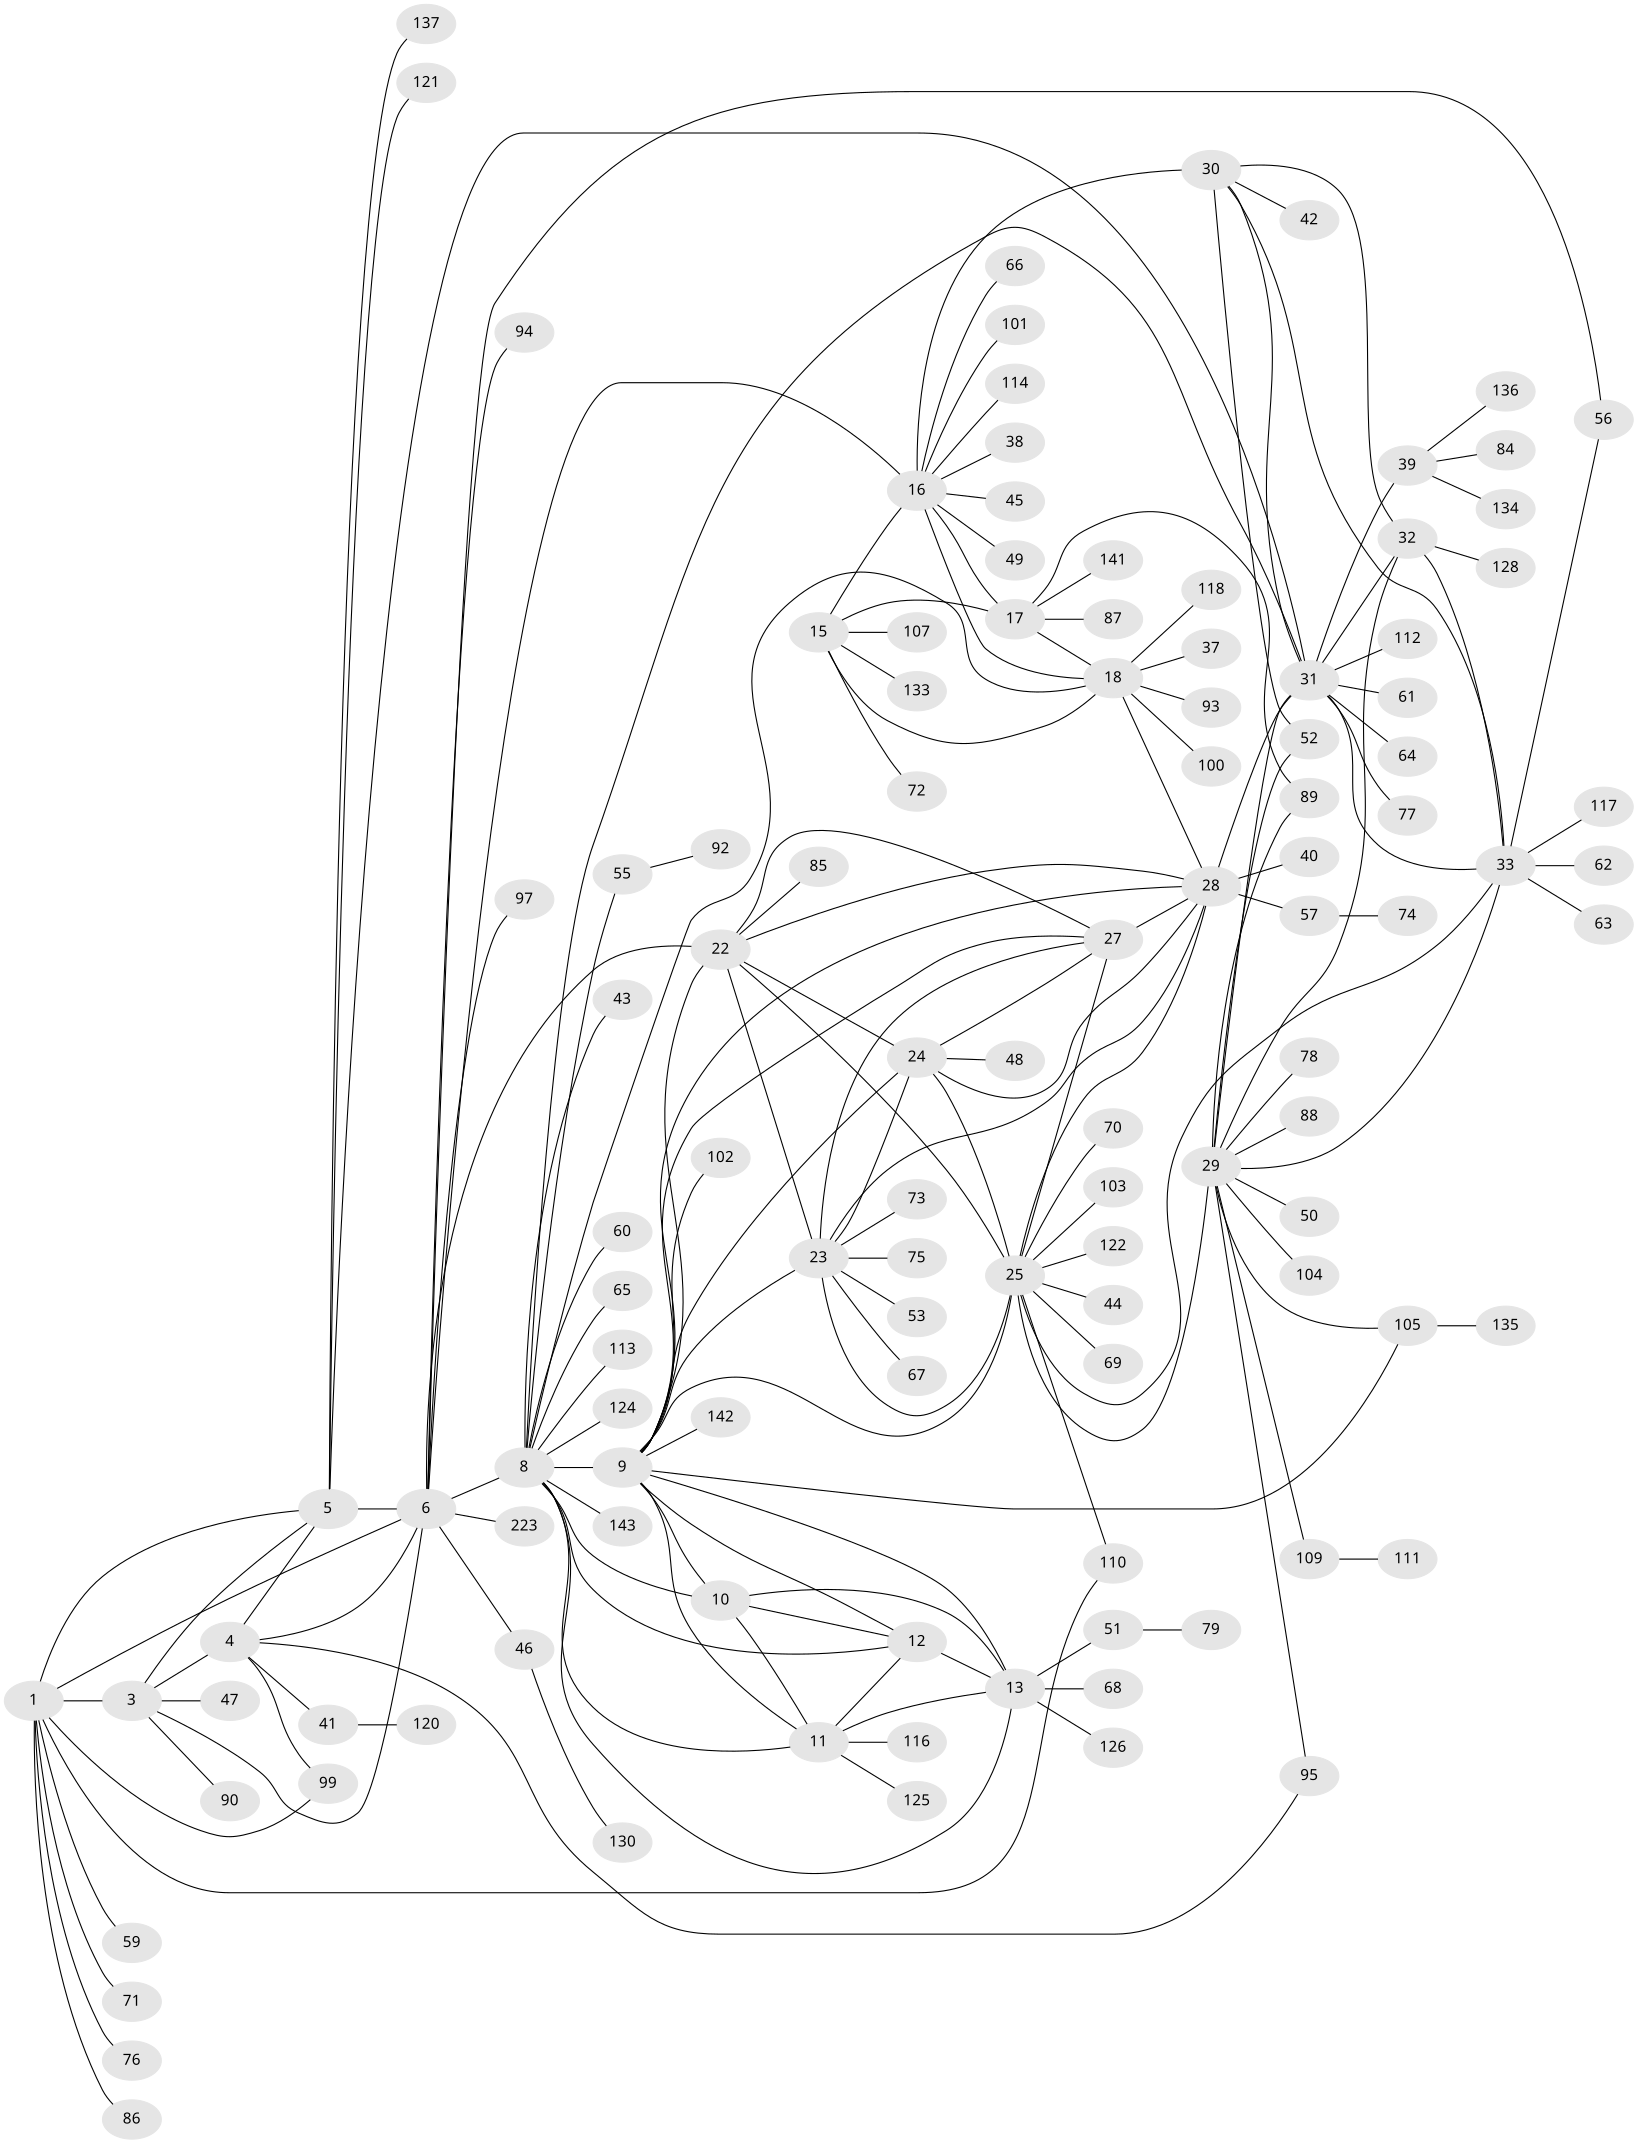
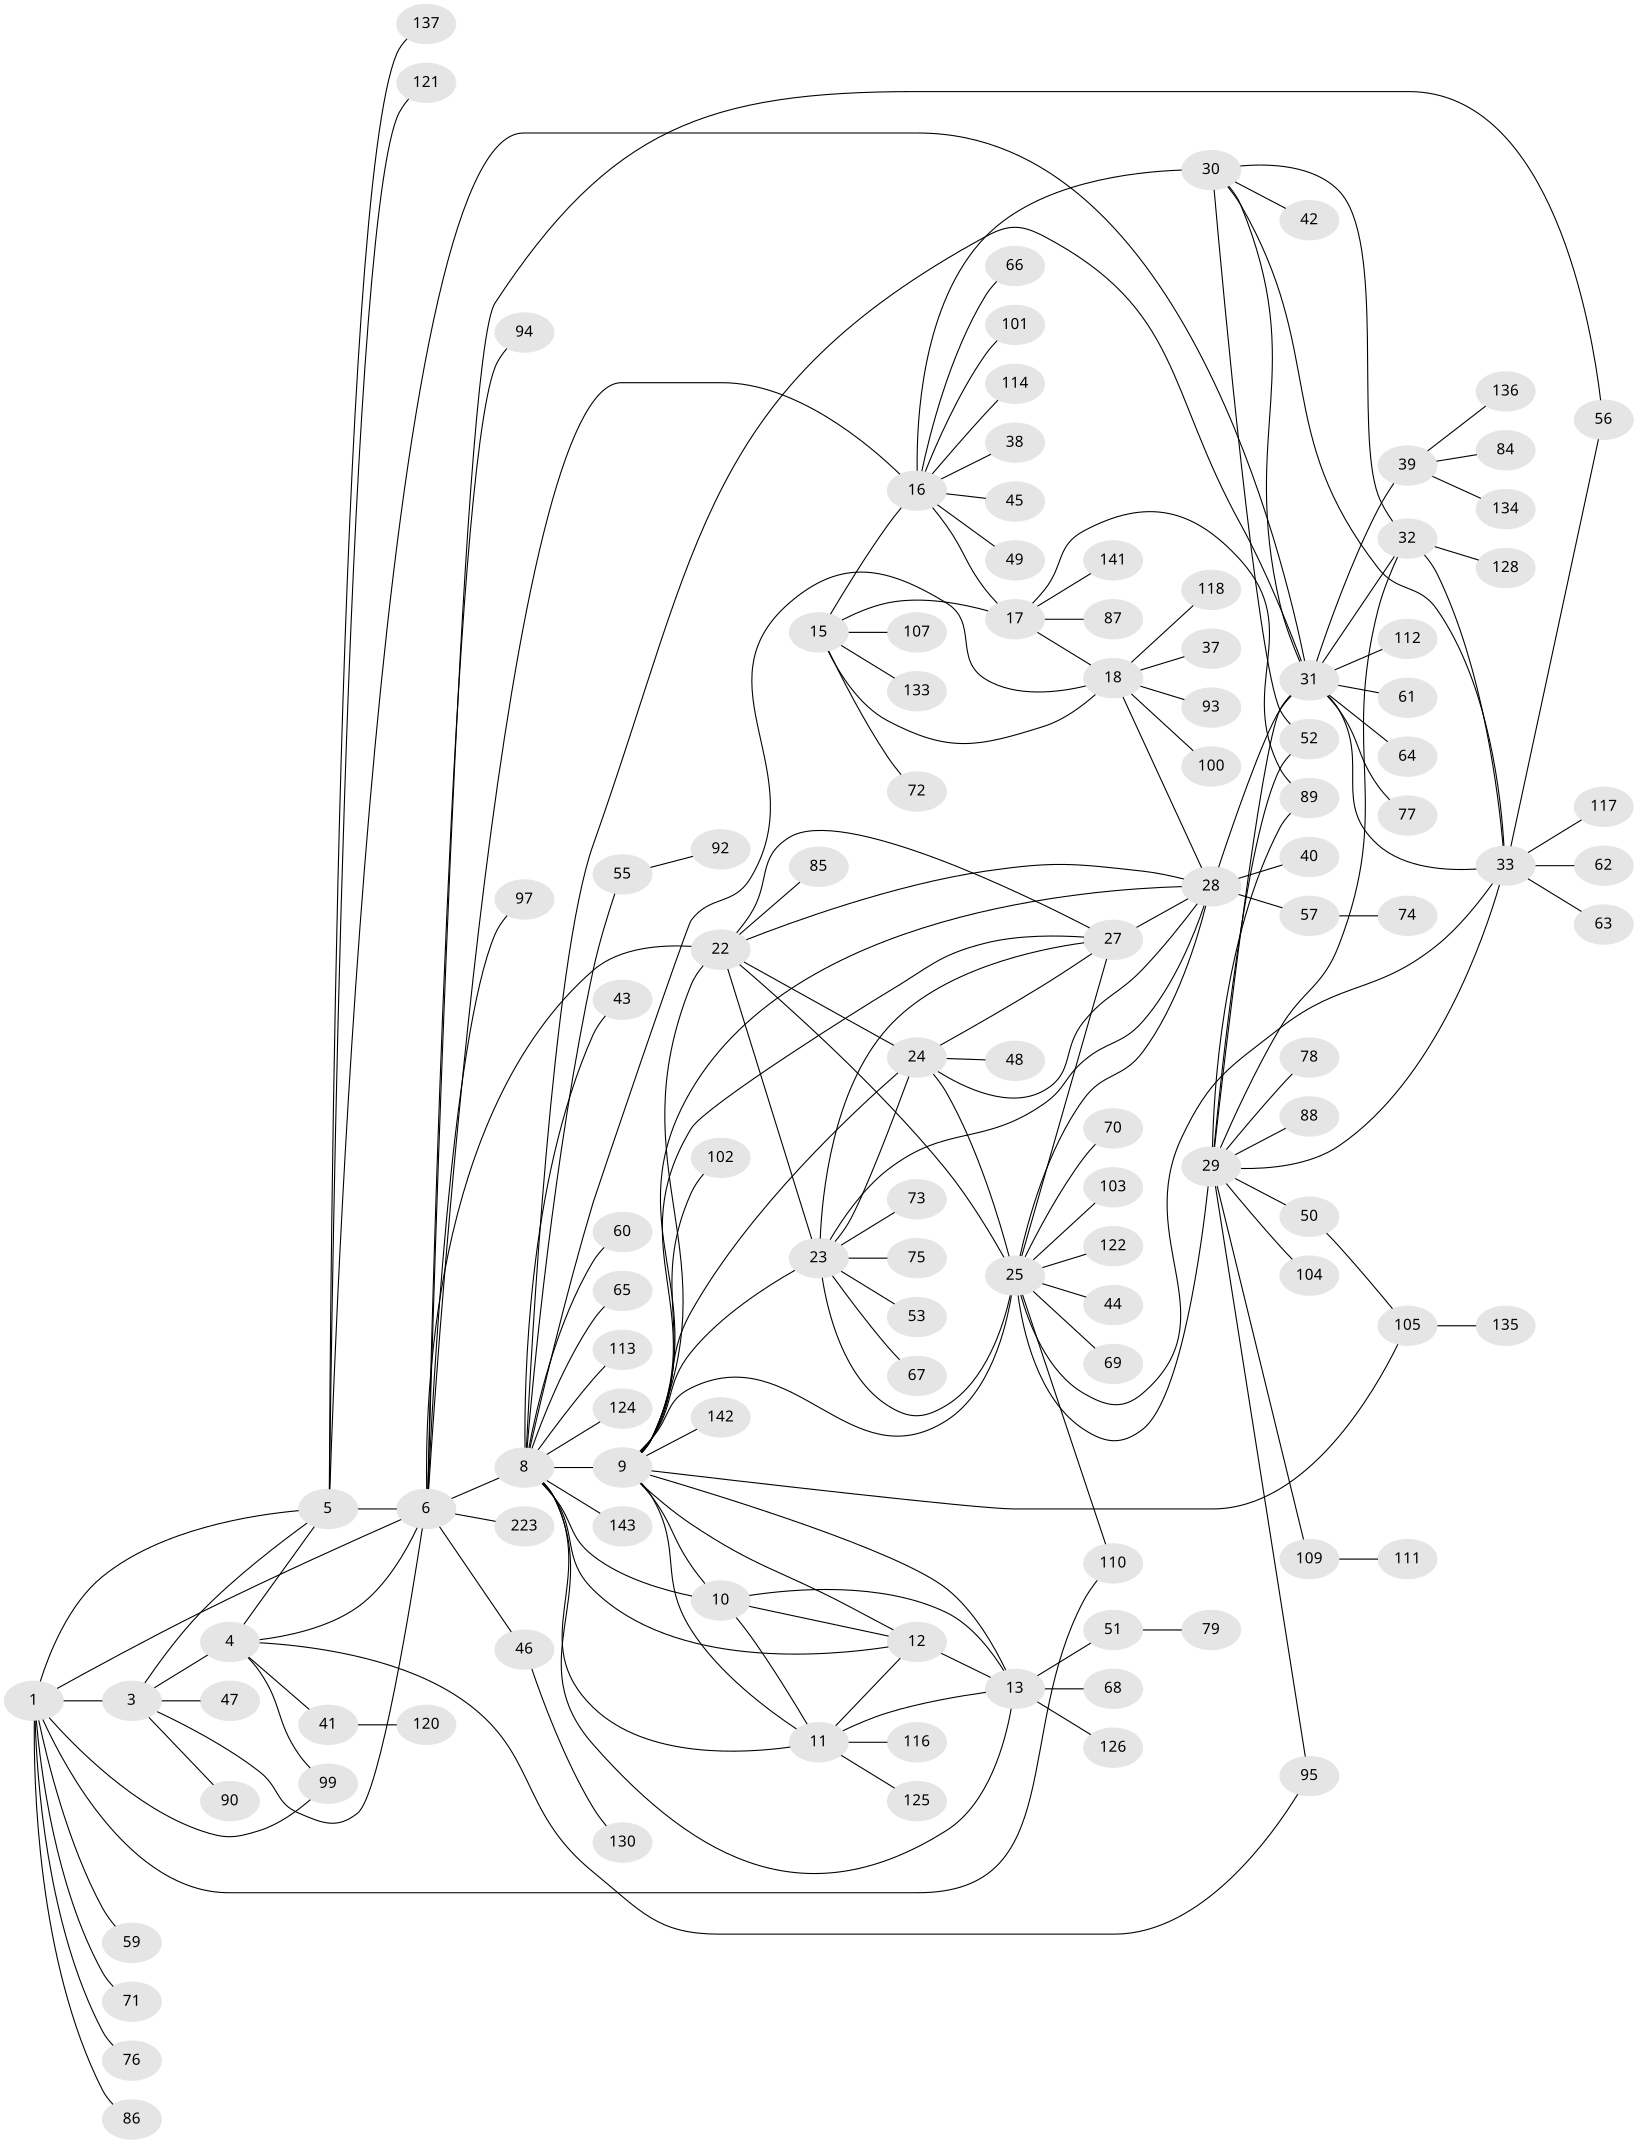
edge "16" -- "18": removed
edge "29" -- "105": now "50" -- "105"
